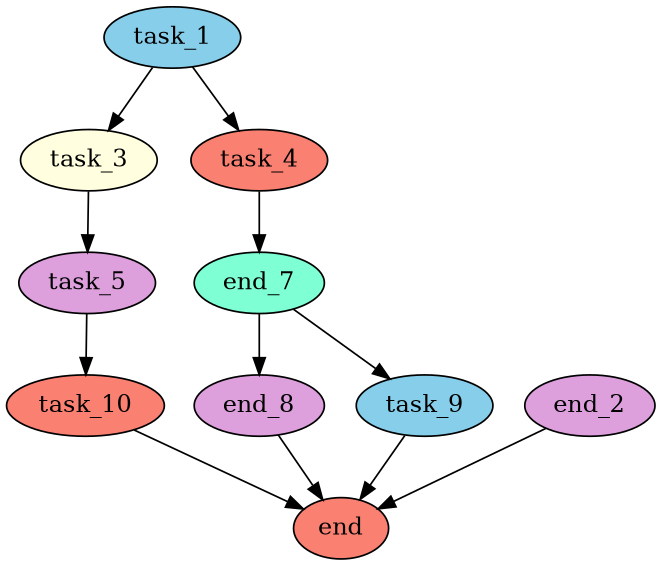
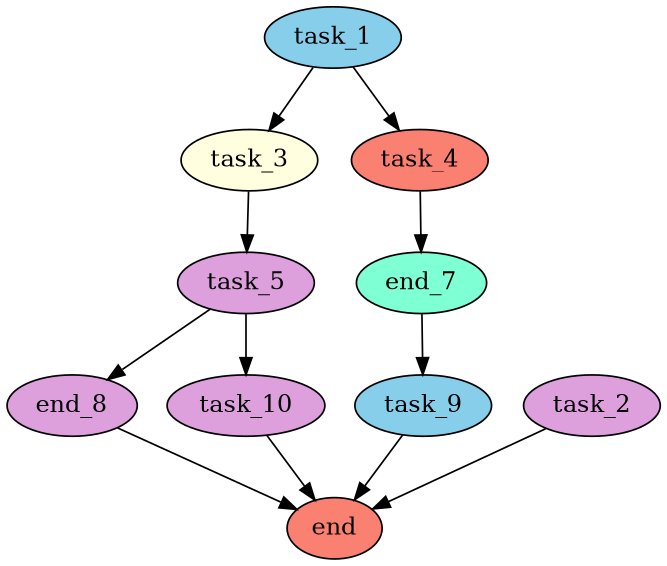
edge "end_7" -> "end_8": now "task_5" -> "end_8"
node "task_10": fillcolor salmon -> plum
node "end_2": label "end_2" -> "task_2"
